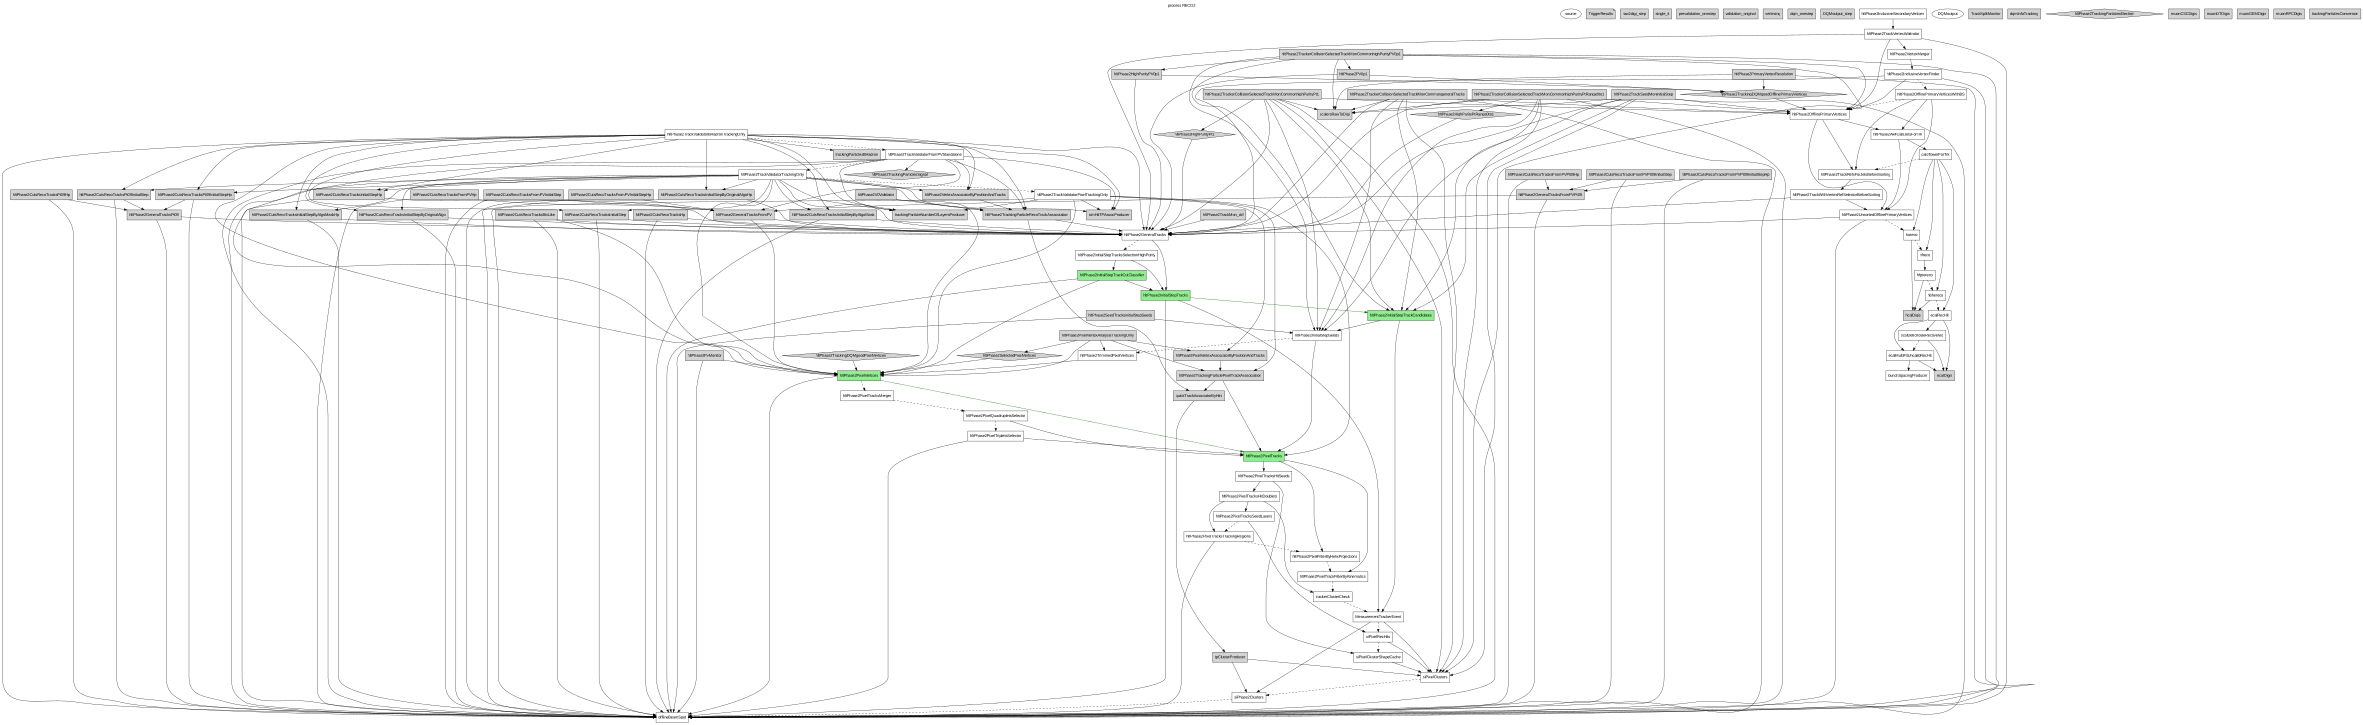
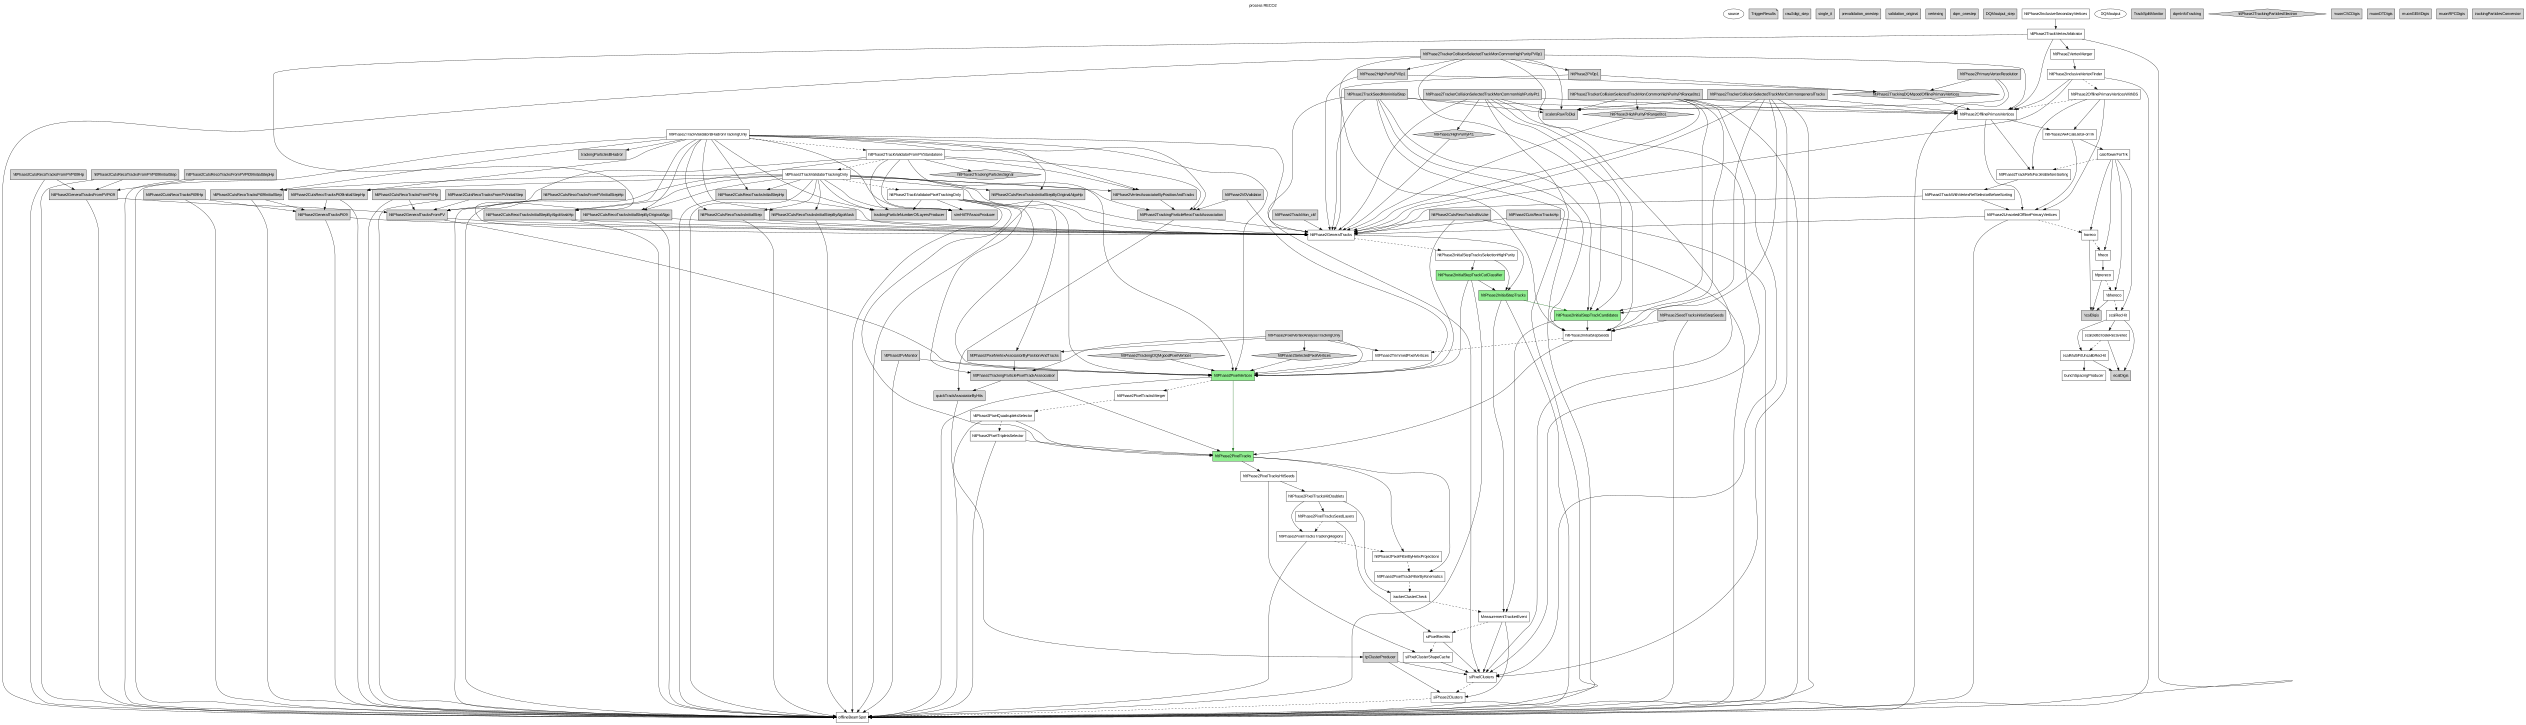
edge "hltPhase2PixelQuadrupletsSelector" -> "offlineBeamSpot": added
